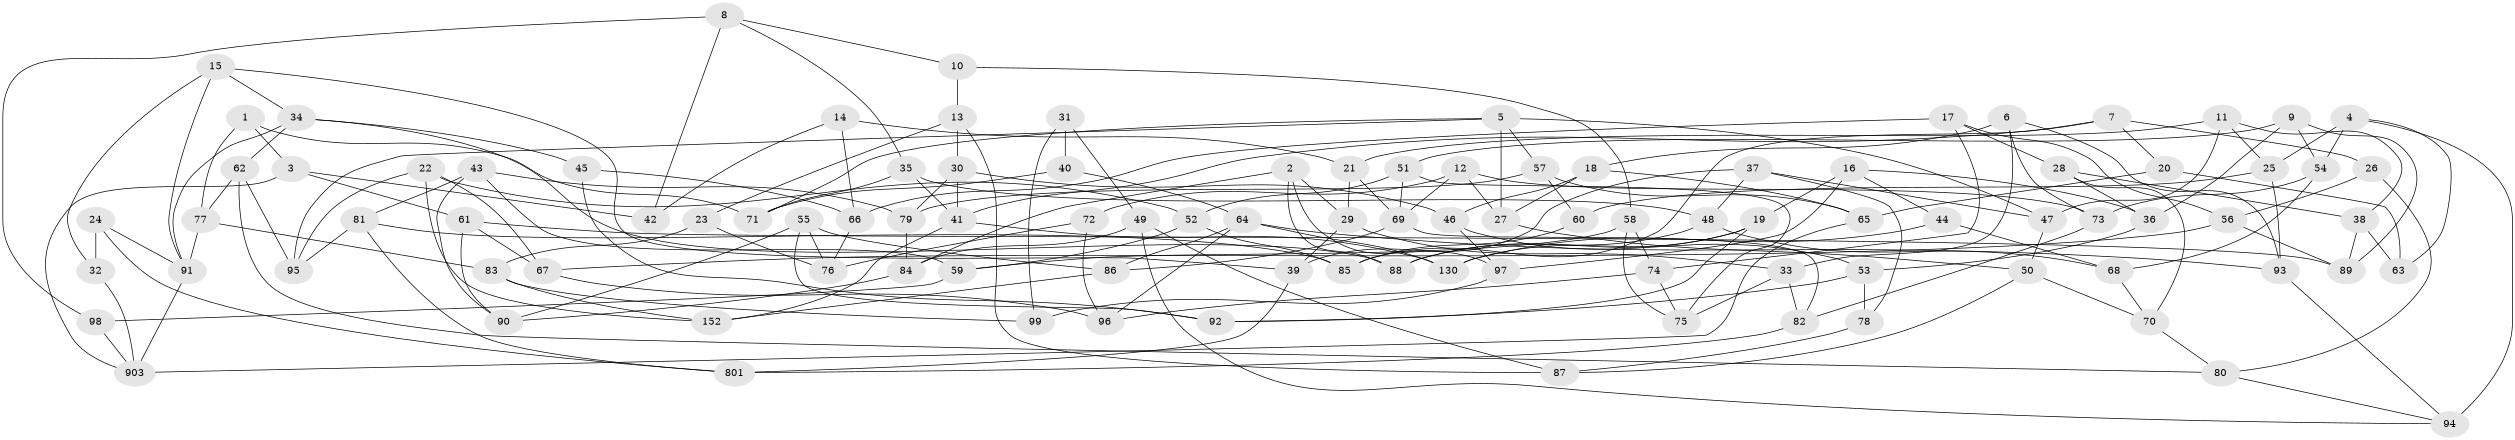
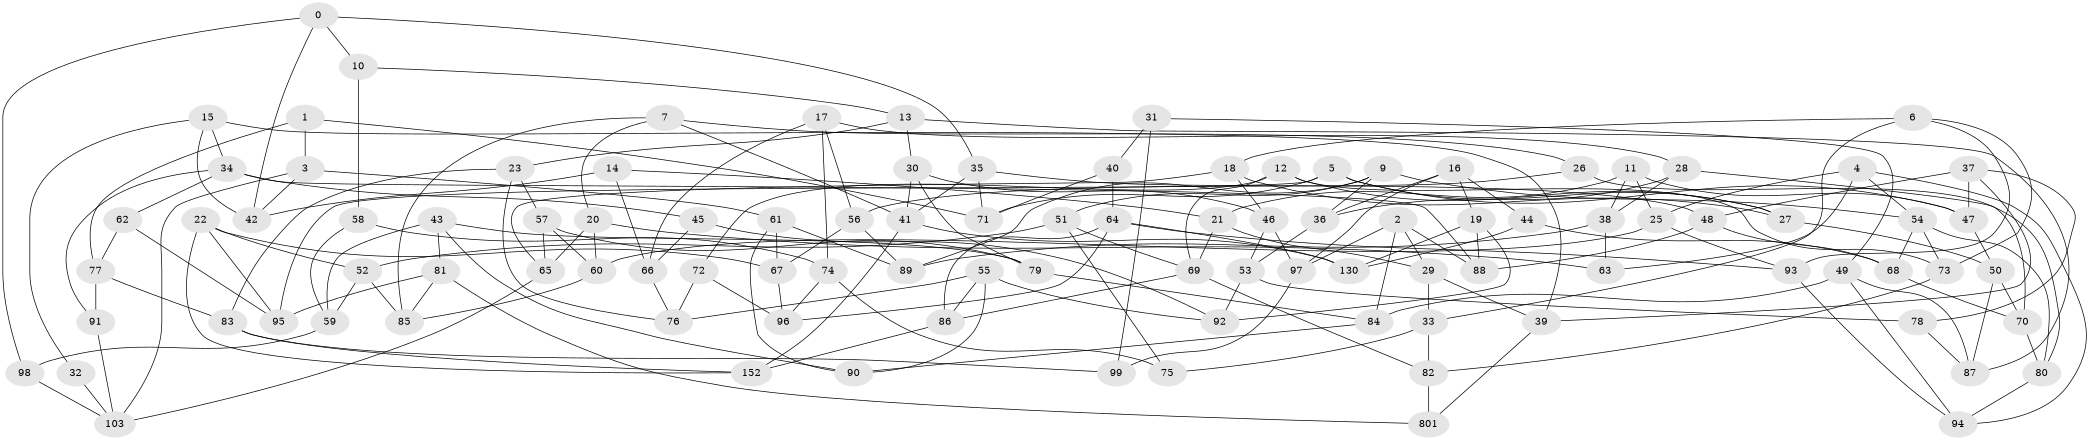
node "8": label "8" -> "0"
edge "5" -- "57": now "23" -- "57"
edge "15" -- "91": now "15" -- "42"
node "24": removed
edge "20" -- "60": added
edge "58" -- "75": removed
edge "62" -- "80": now "54" -- "80"
node "903": label "903" -> "103"
